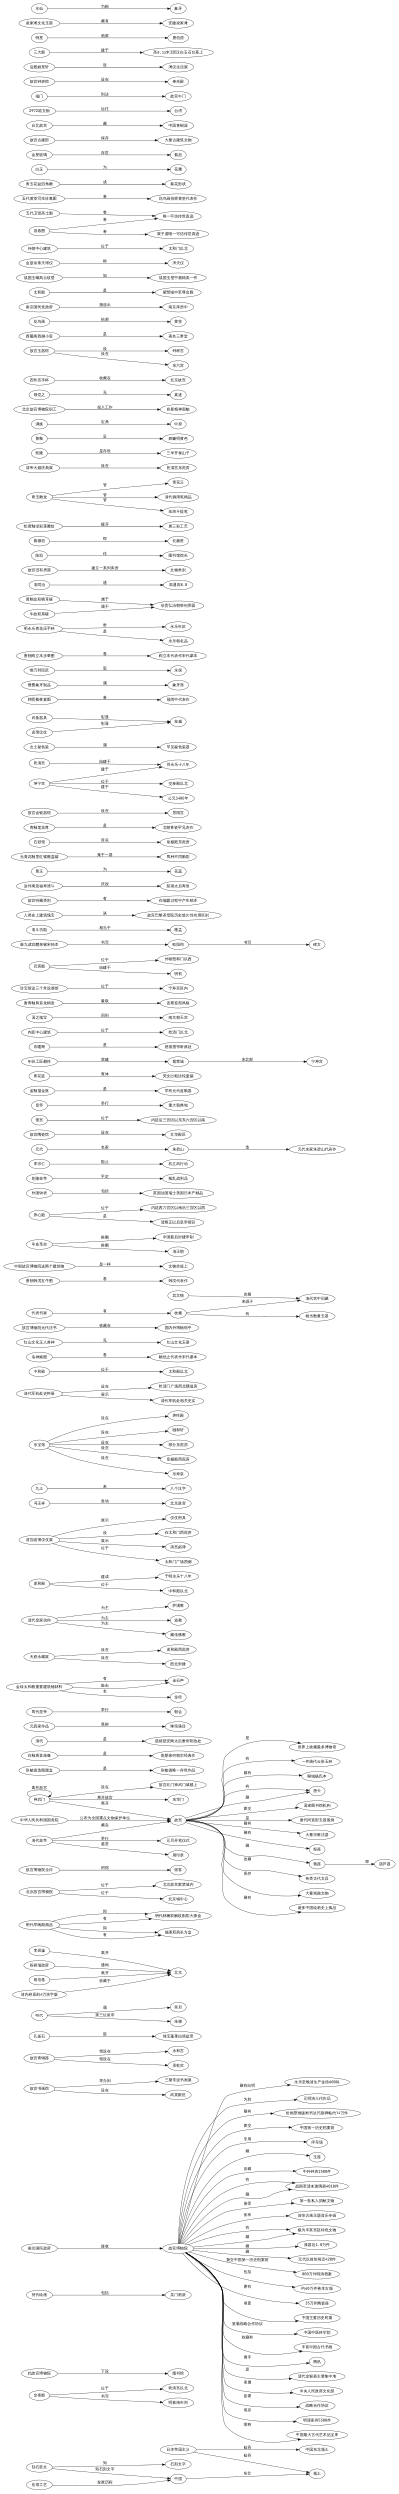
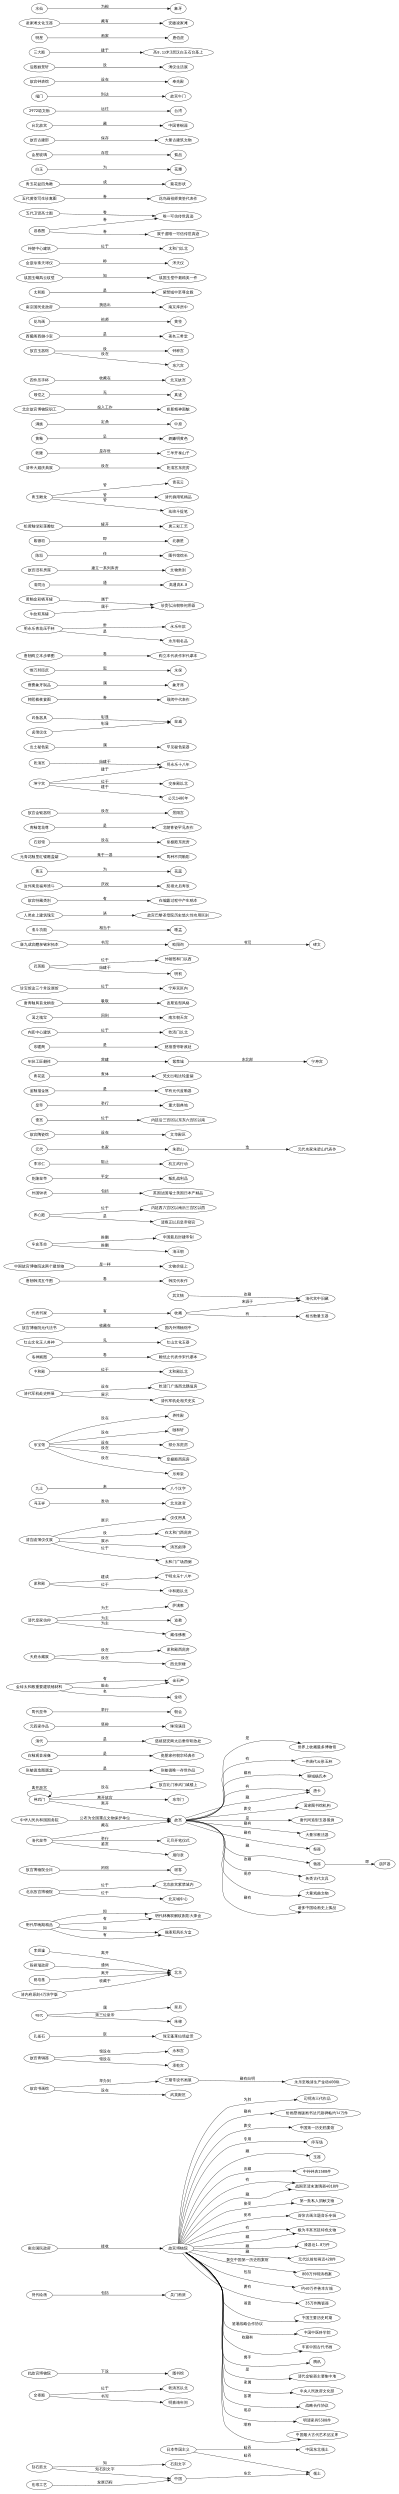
edge "故宫博物院" -> "永乐至晚清生产金砖600块": now "三期常设书画展" -> "永乐至晚清生产金砖600块"
